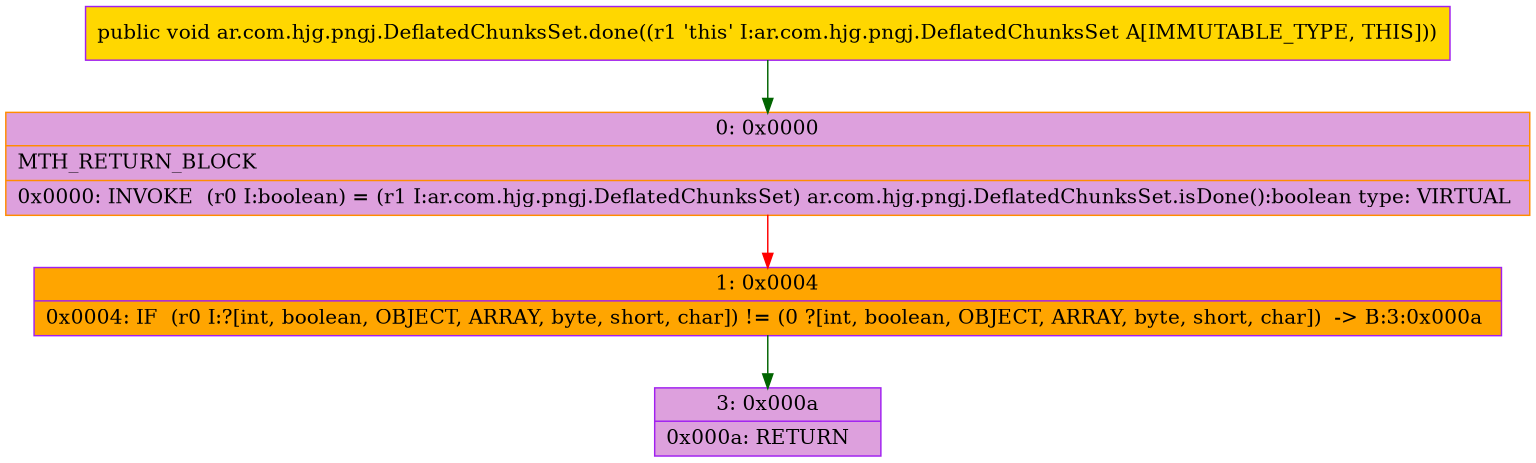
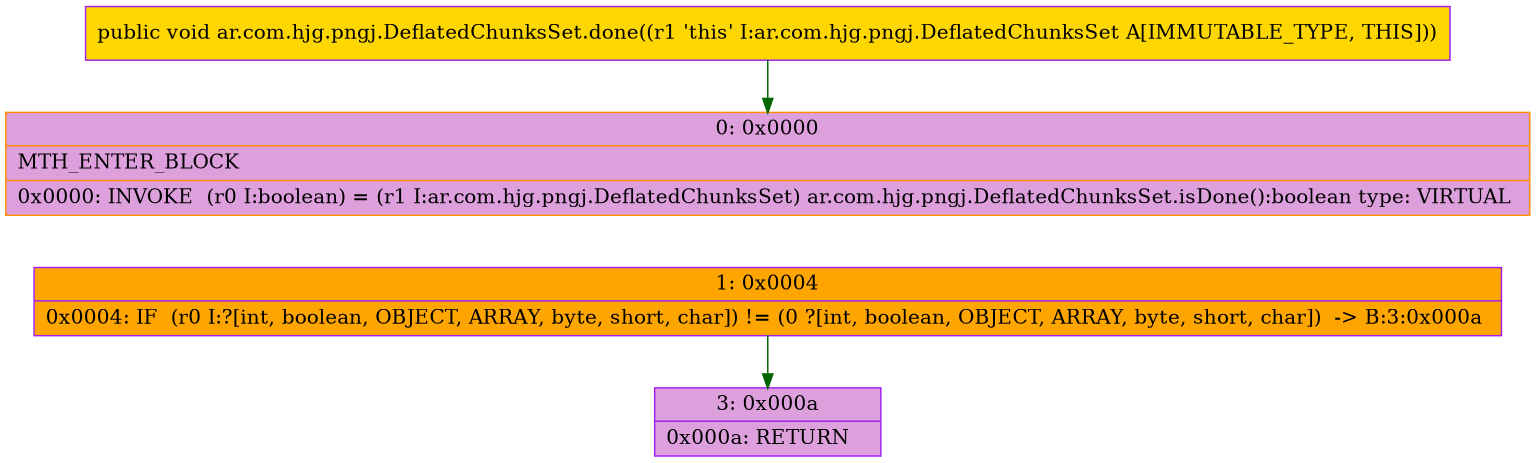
node "0: 0x0000": text "MTH_RETURN_BLOCK" -> "MTH_ENTER_BLOCK"
edge "0: 0x0000" -> "1: 0x0004": removed
